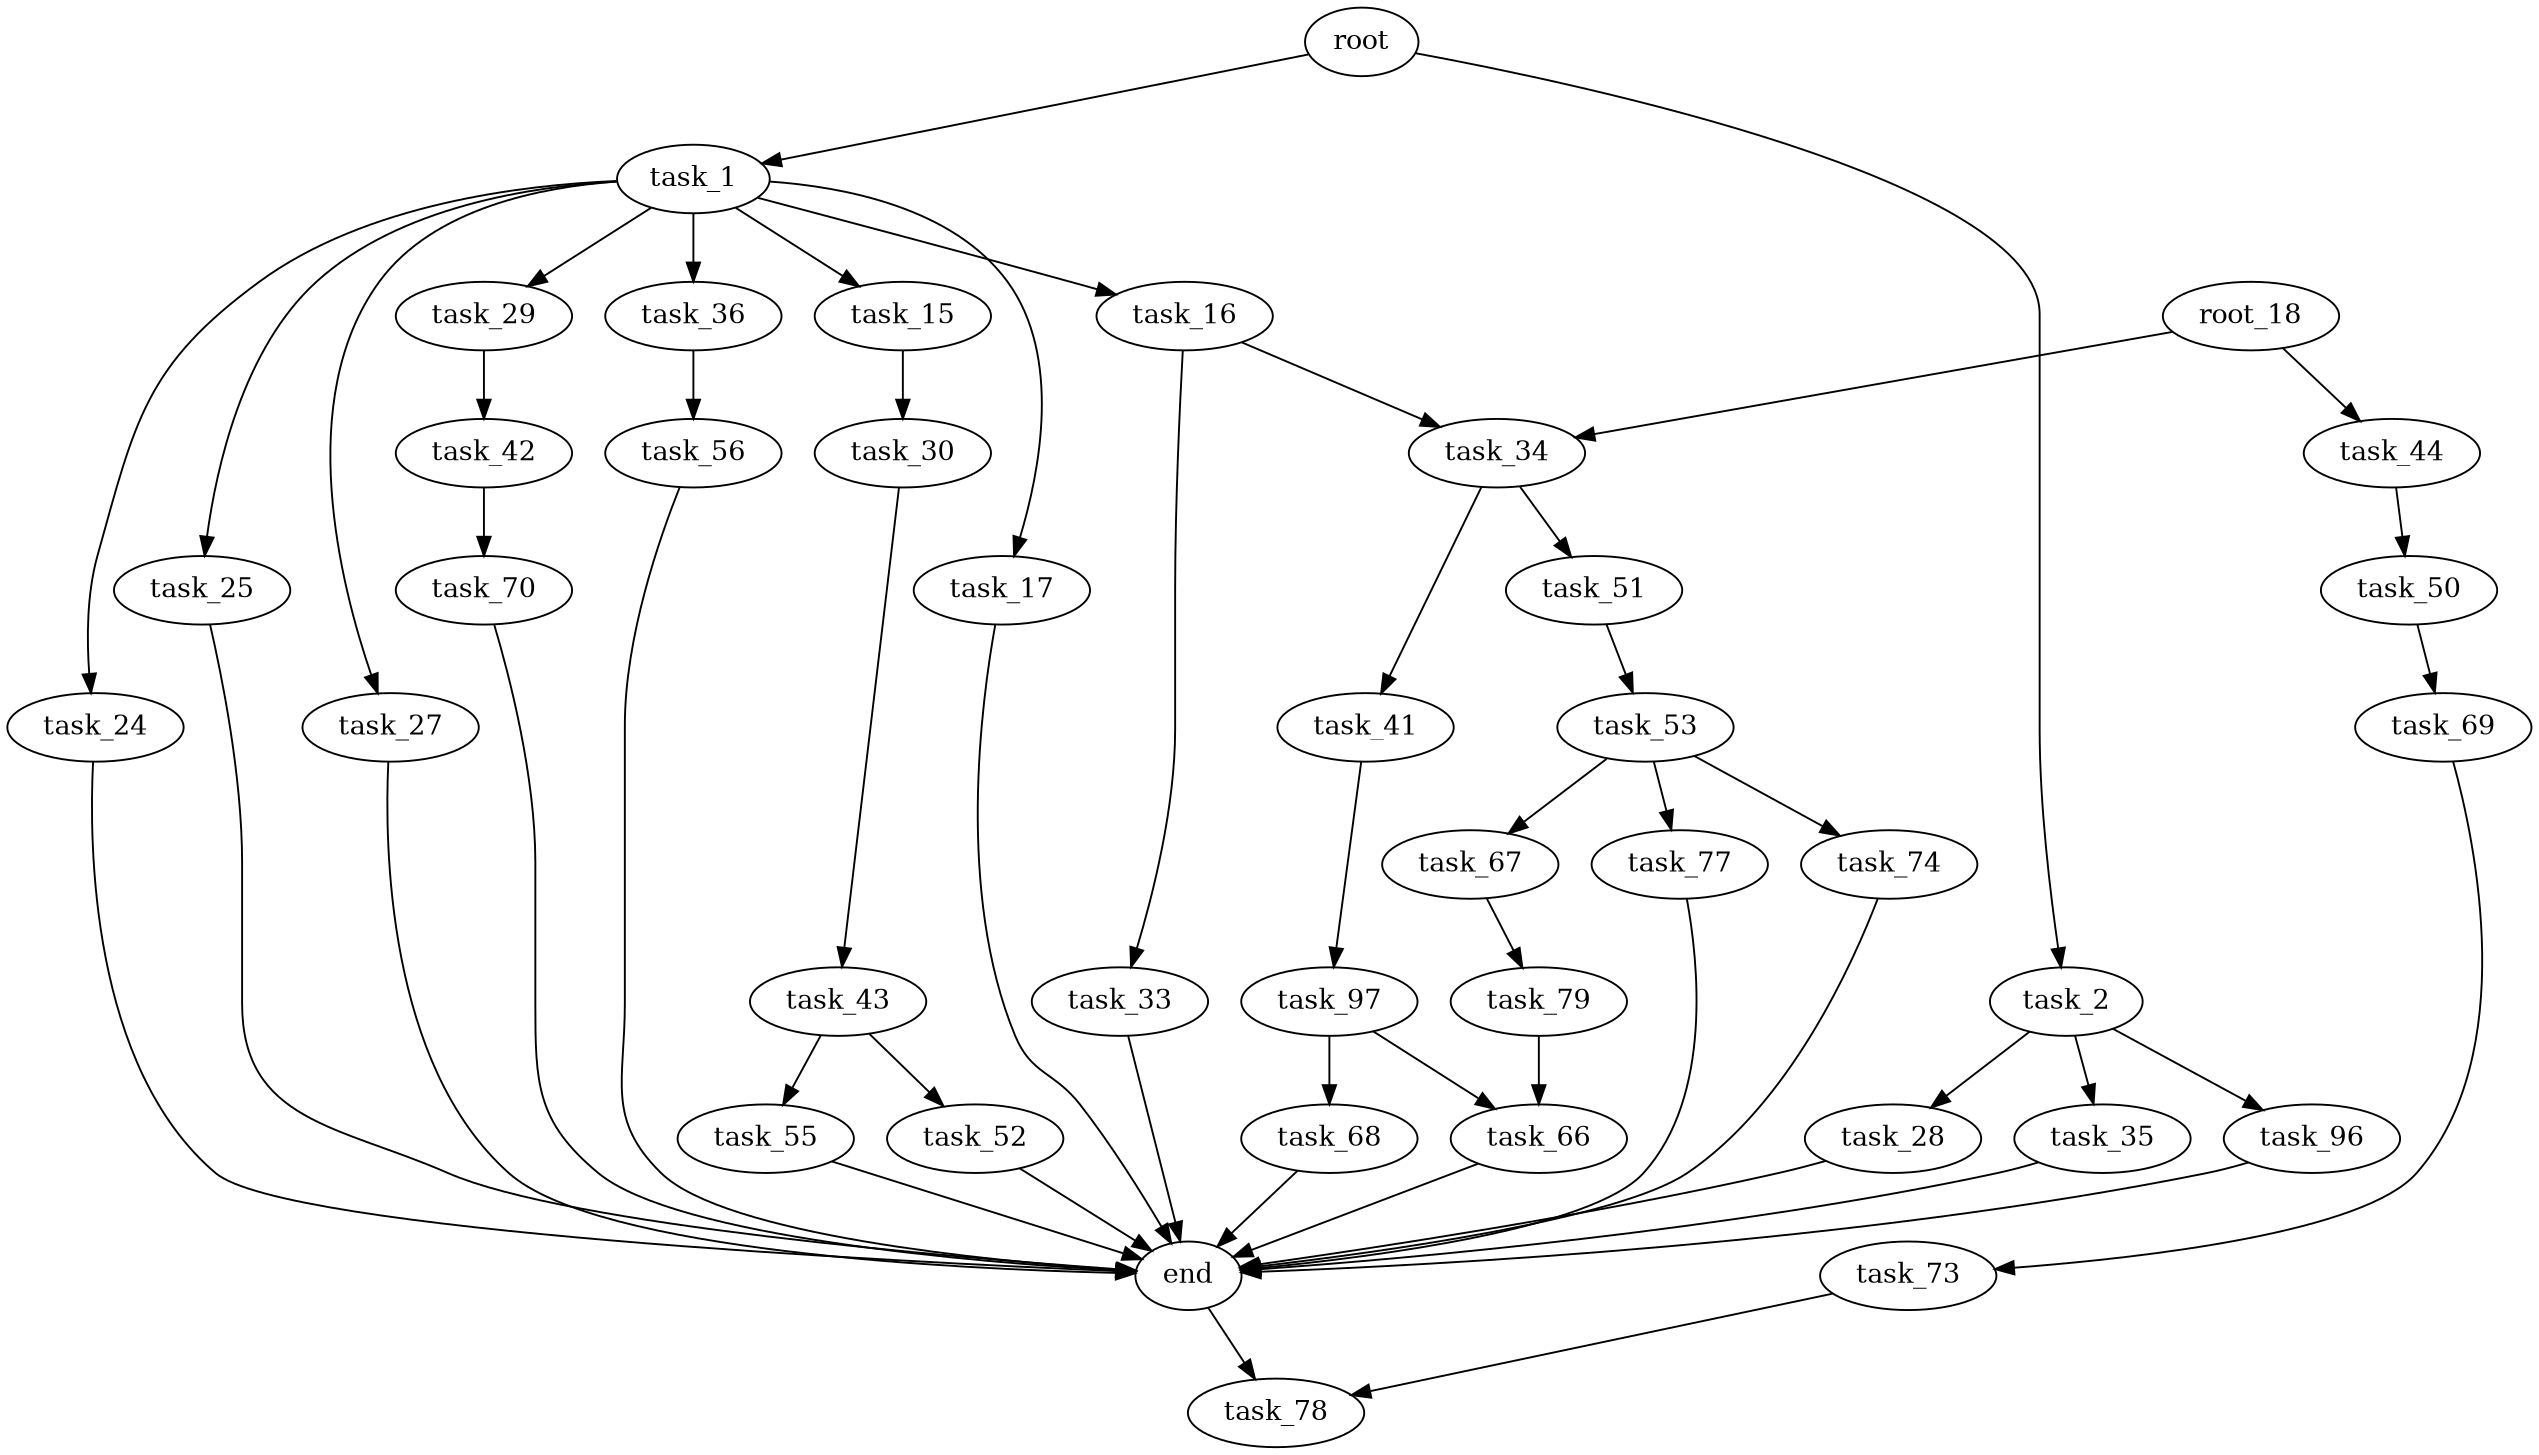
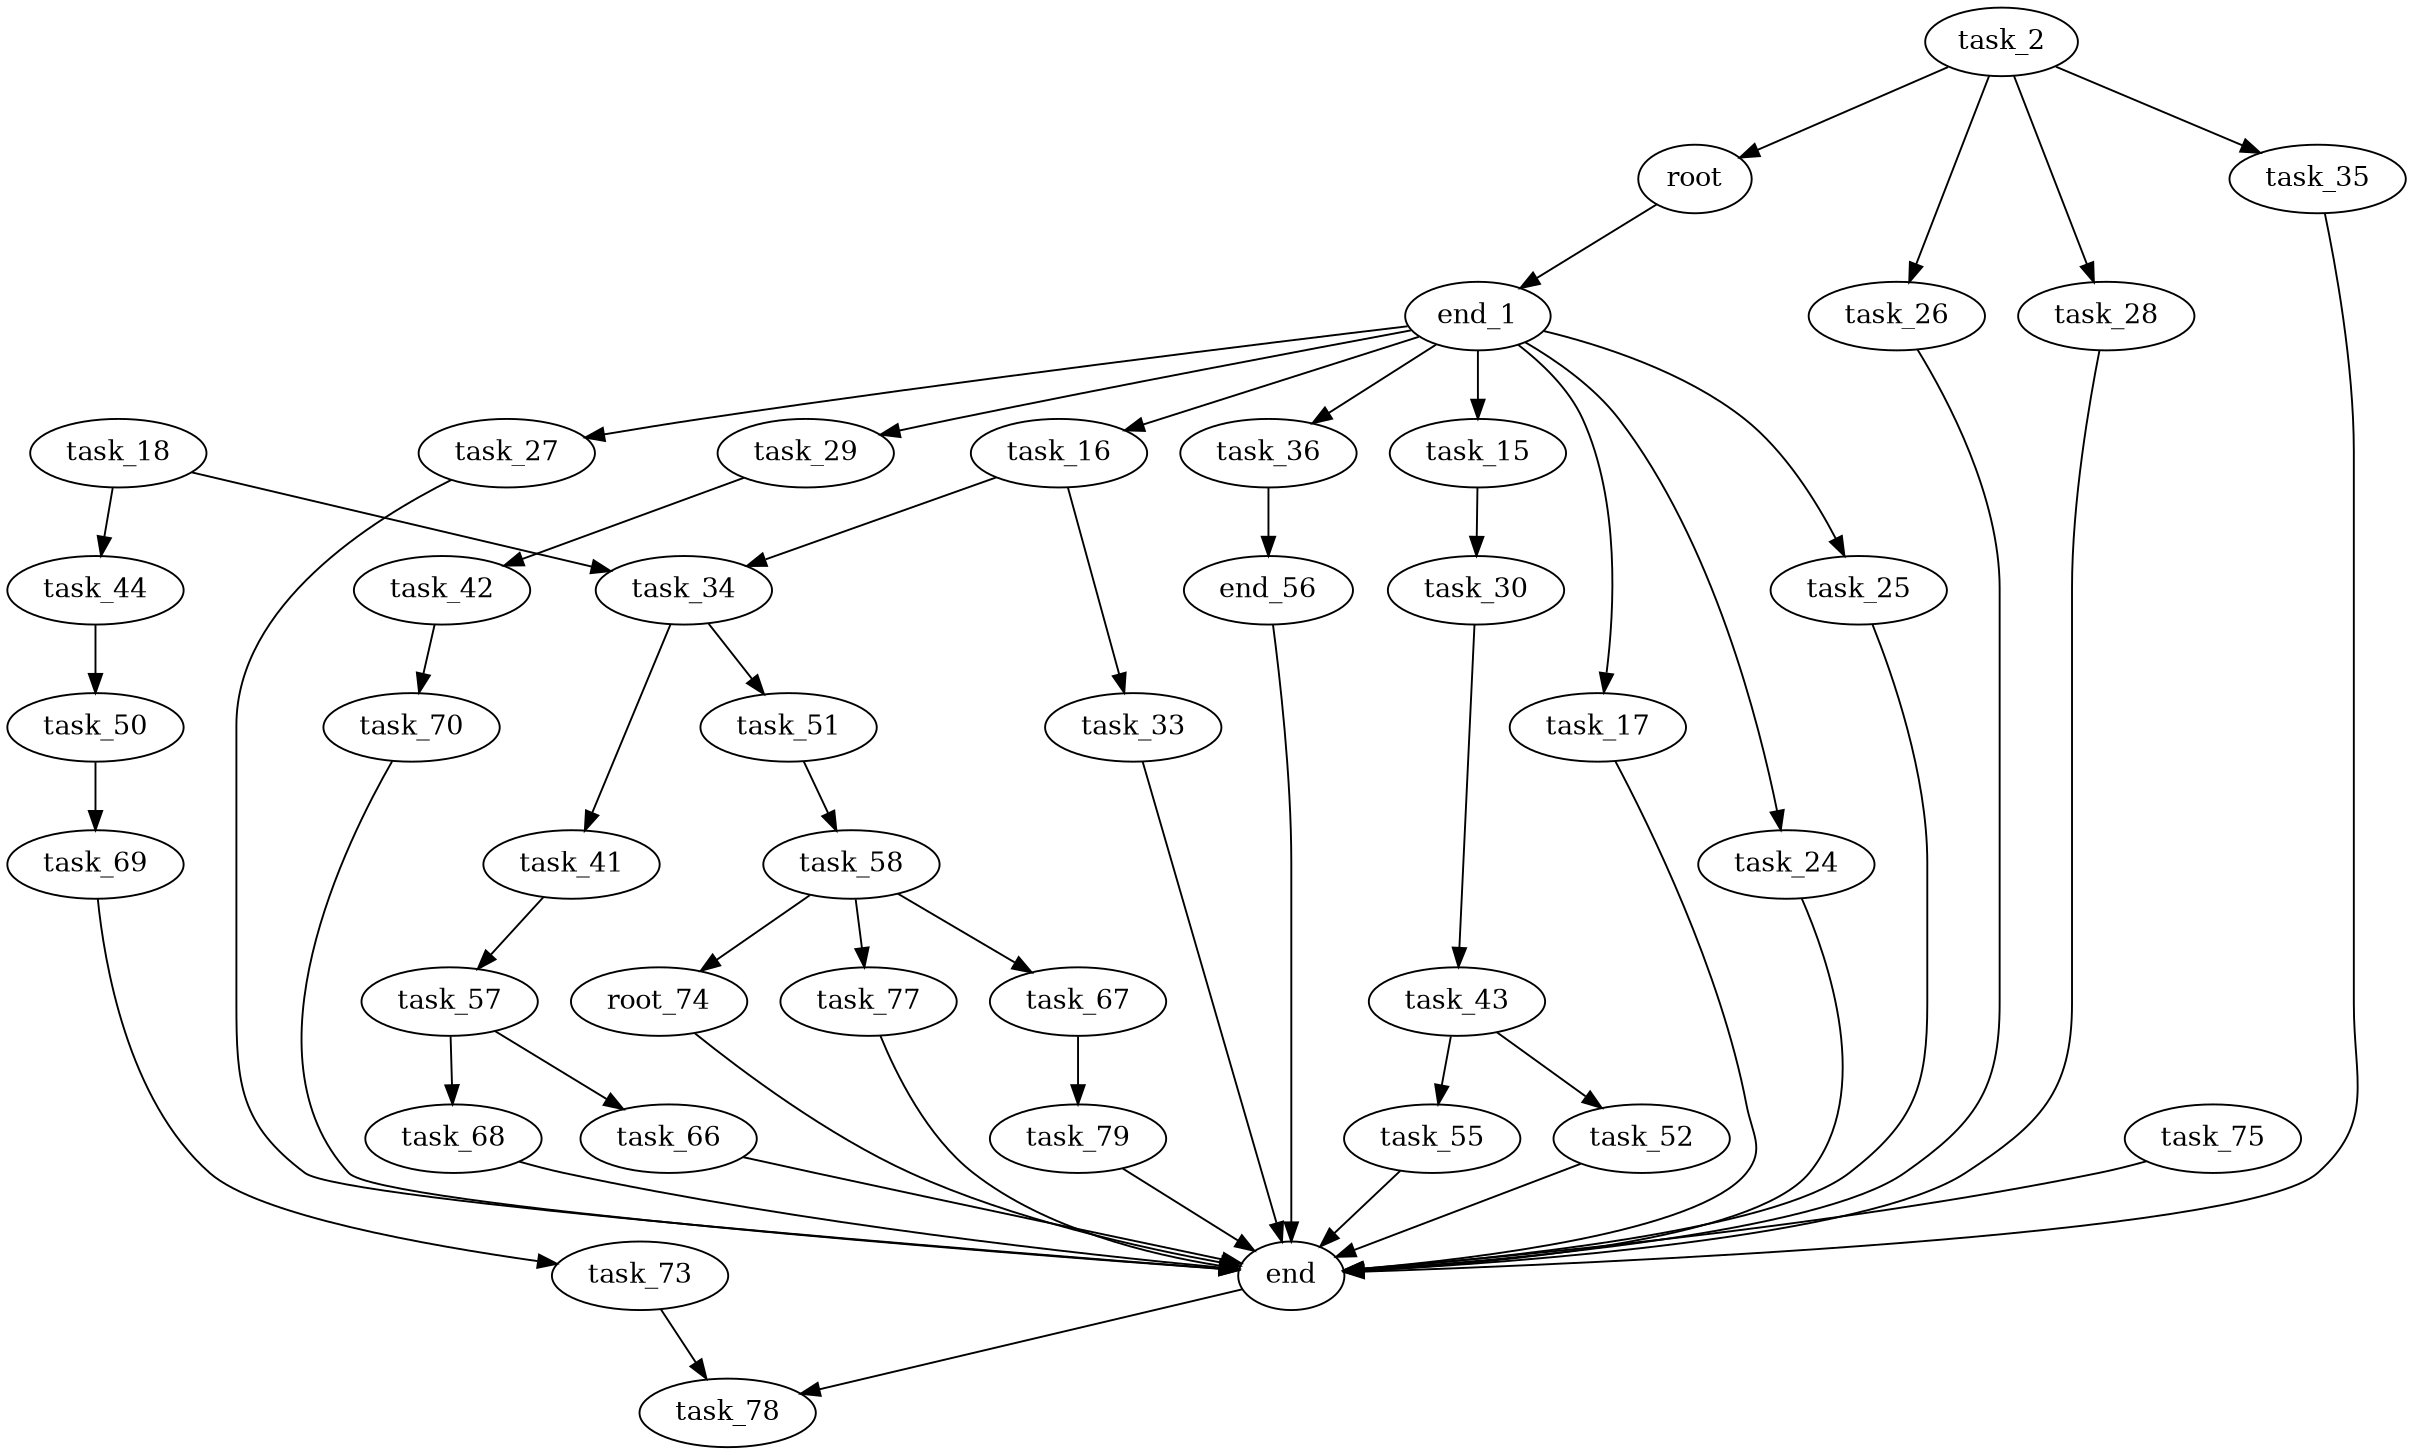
node "task_1": label "task_1" -> "end_1"
edge "root" -> "task_2": reversed
node "root_18": label "root_18" -> "task_18"
node "task_56": label "task_56" -> "end_56"
node "task_53": label "task_53" -> "task_58"
node "task_74": label "task_74" -> "root_74"
node "task_97": label "task_97" -> "task_57"
edge "task_79" -> "task_66": now "task_79" -> "end"
node "task_75": added
node "task_96": label "task_96" -> "task_26"
